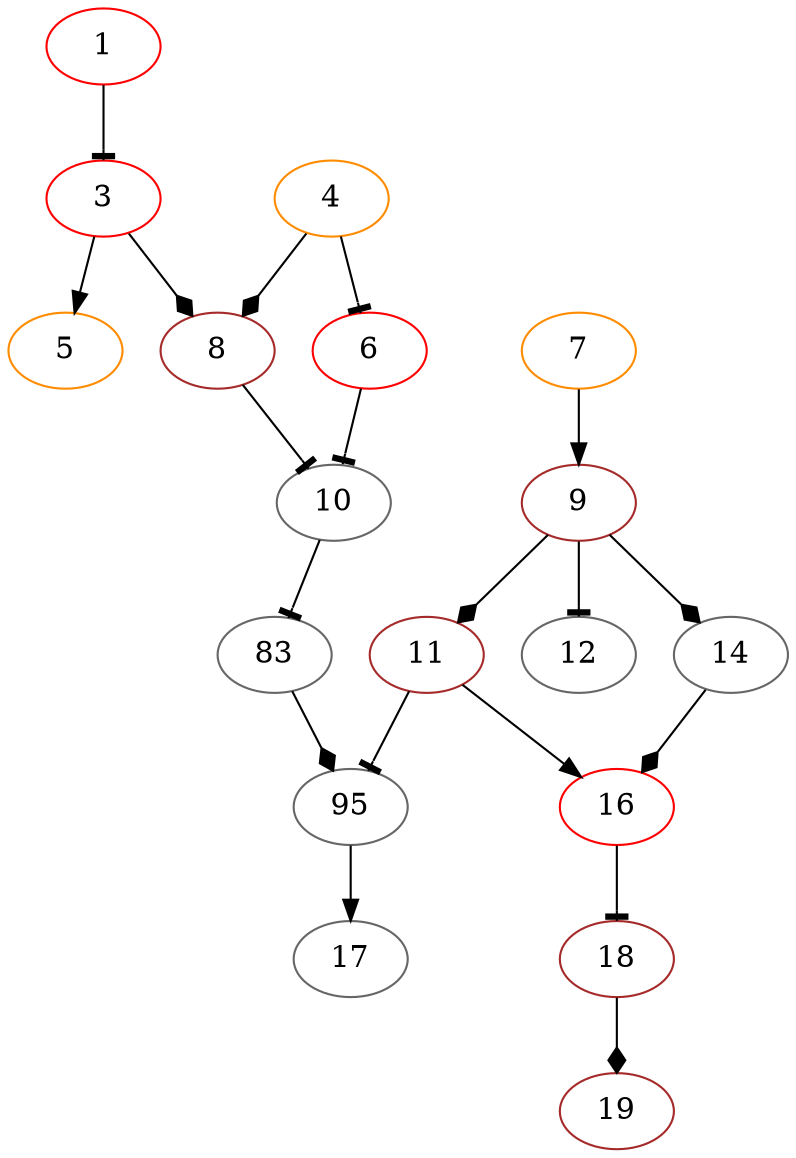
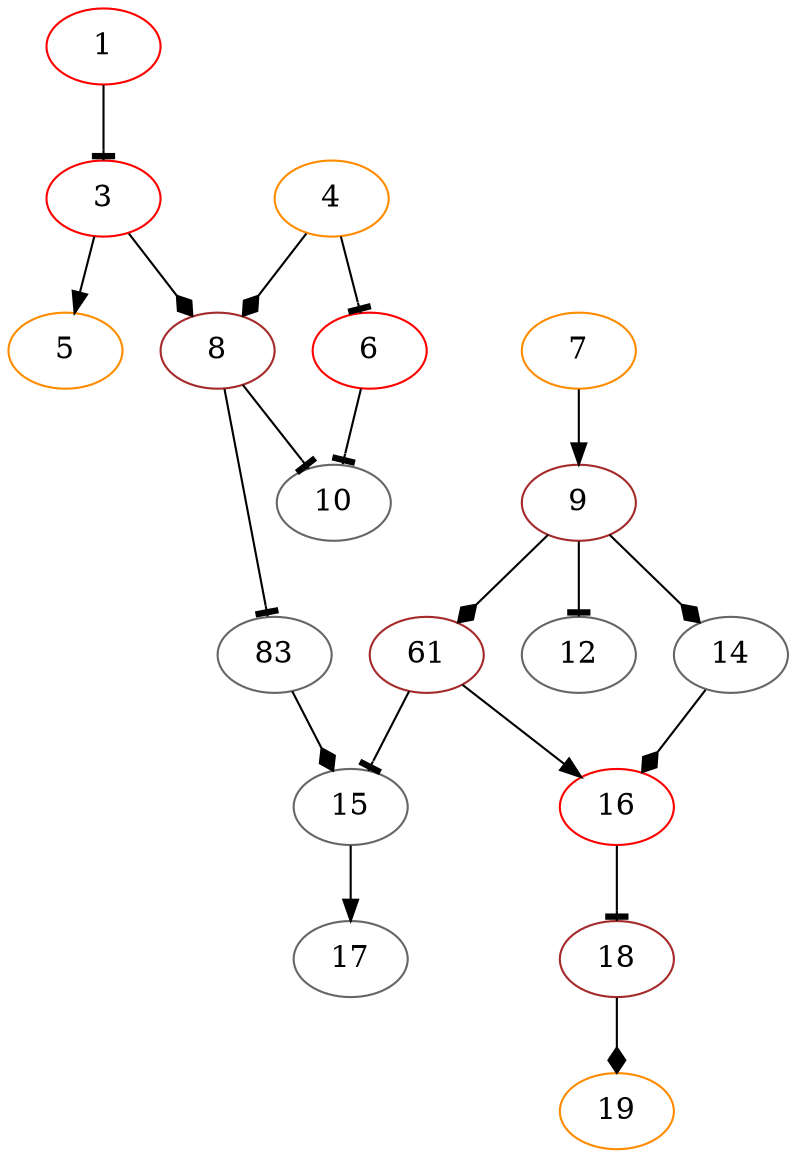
edge "10" -> "83": now "8" -> "83"
node "11": label "11" -> "61"
node "95": label "95" -> "15"
node "19": color brown -> darkorange
